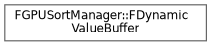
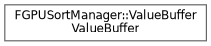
node "FGPUSortManager::FDynamic ValueBuffer": label "FGPUSortManager::FDynamic ValueBuffer" -> "FGPUSortManager::ValueBuffer ValueBuffer"
